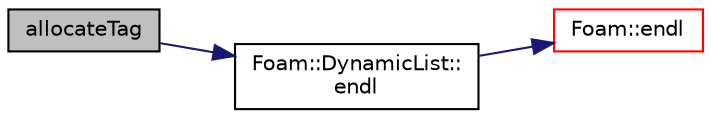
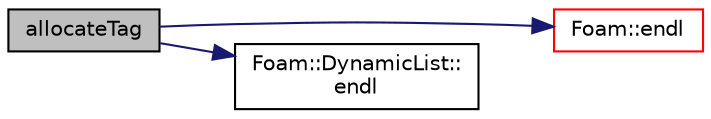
edge "Foam::DynamicList:: endl" -> "Foam::endl": now "allocateTag" -> "Foam::endl"
